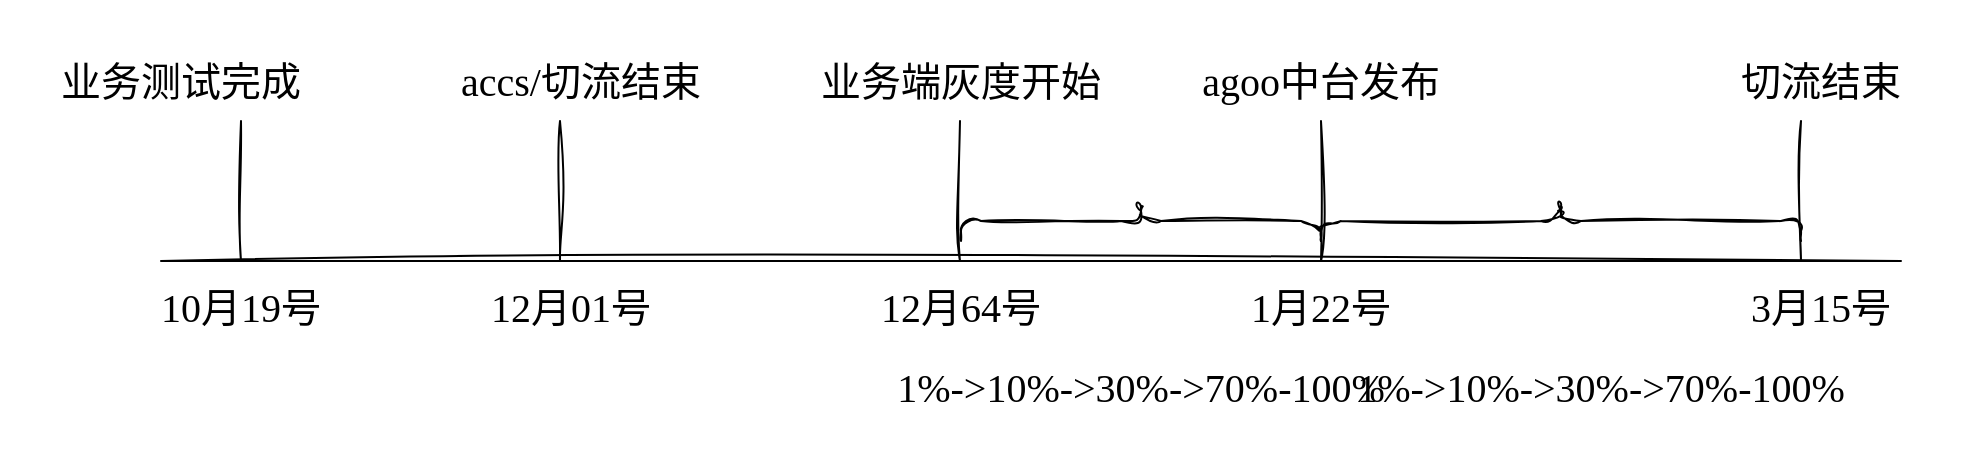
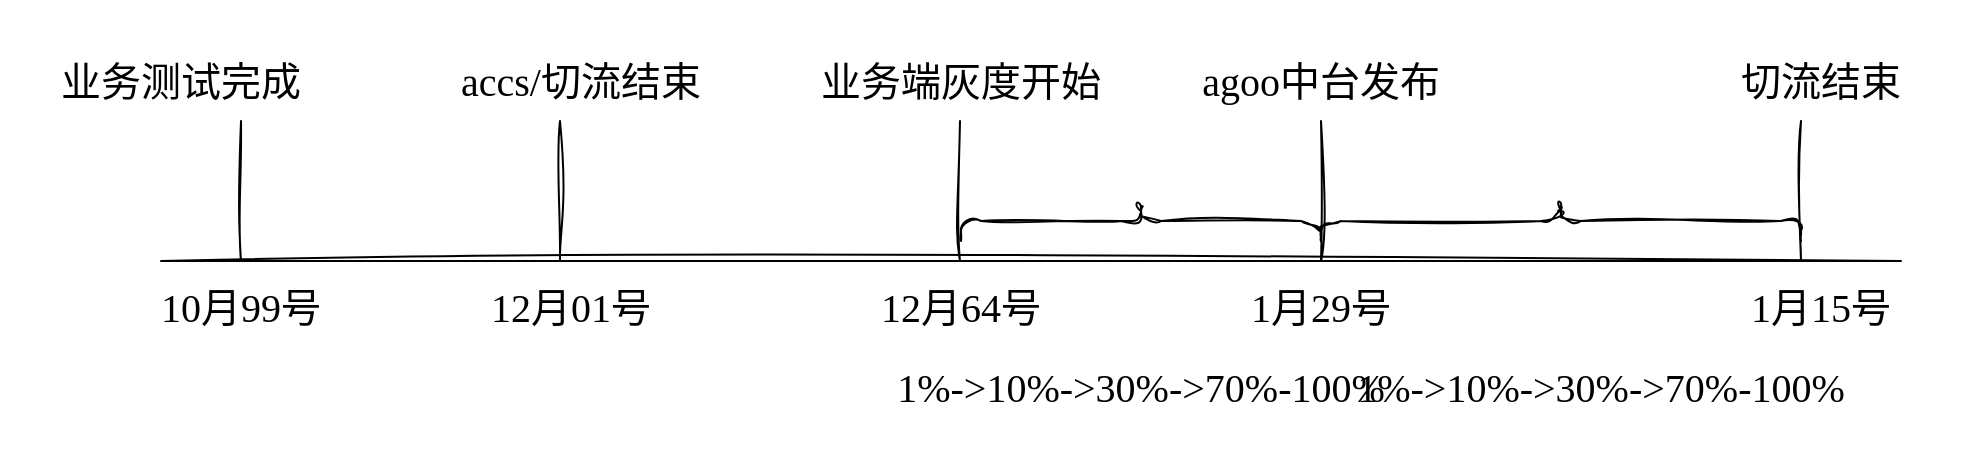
node "10月19号": label "10月19号" -> "10月99号"
node "1月22号": label "1月22号" -> "1月29号"
node "3月15号": label "3月15号" -> "1月15号"
